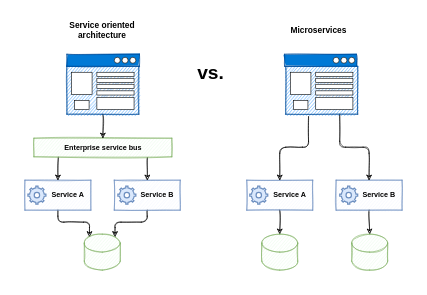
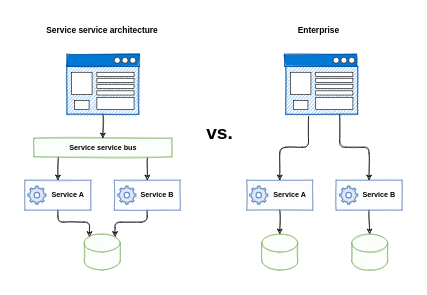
node "Service oriented architecture": label "Service oriented architecture" -> "Service service architecture"
node "Microservices": label "Microservices" -> "Enterprise"
node "vs.": moved (211, 72) -> (220, 132)
node "Enterprise service bus": label "Enterprise service bus" -> "Service service bus"
